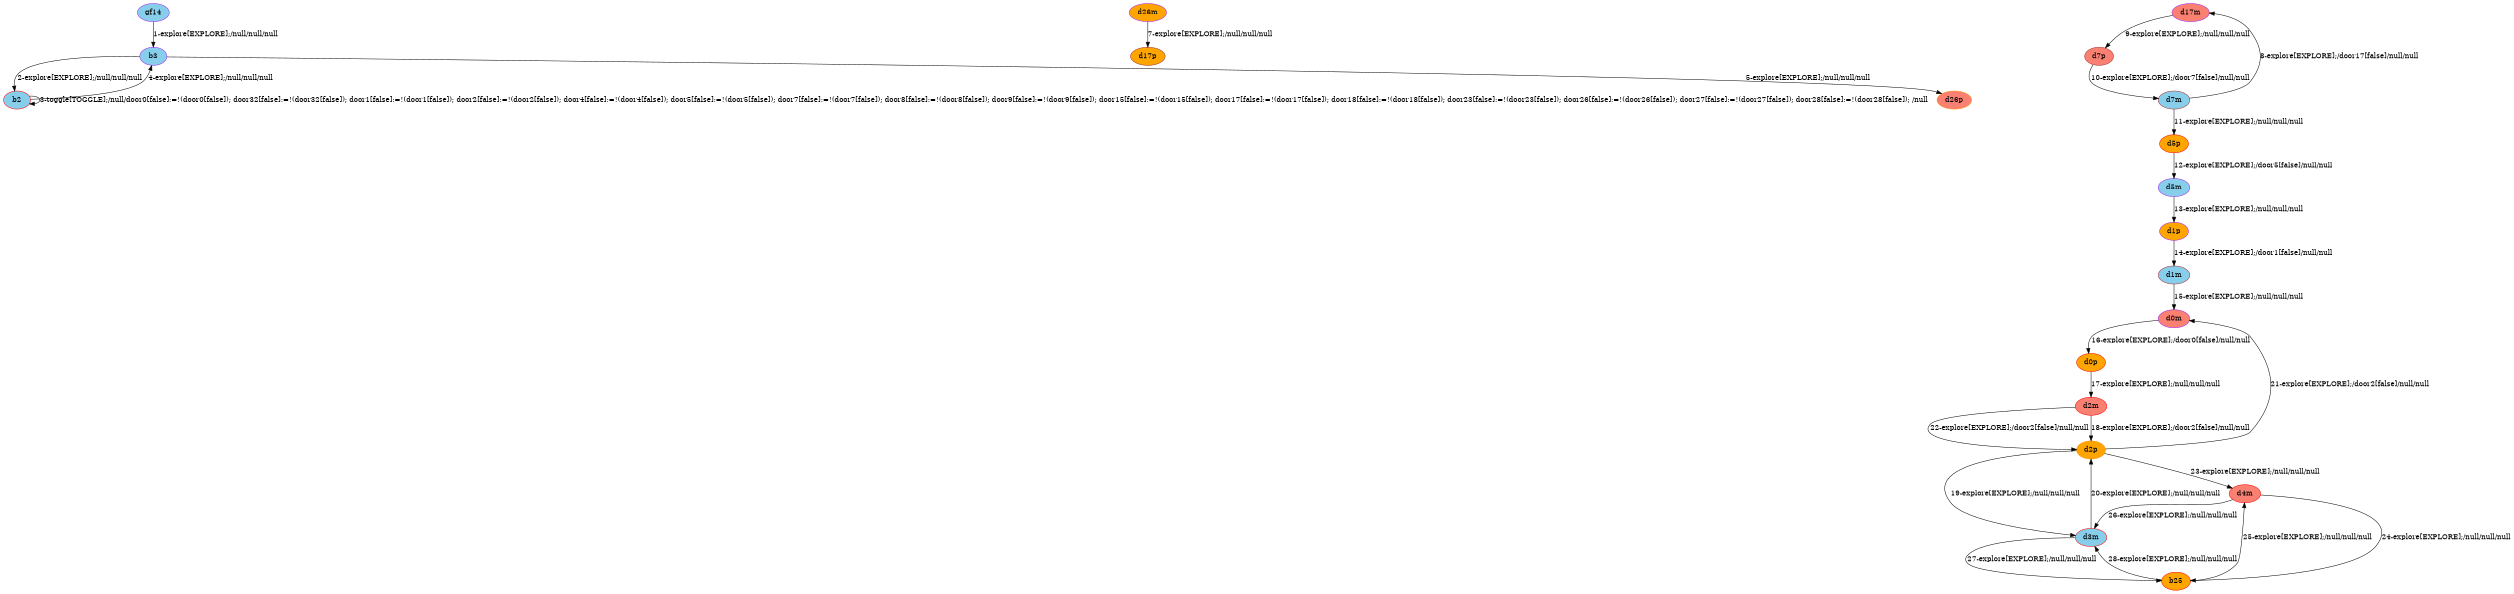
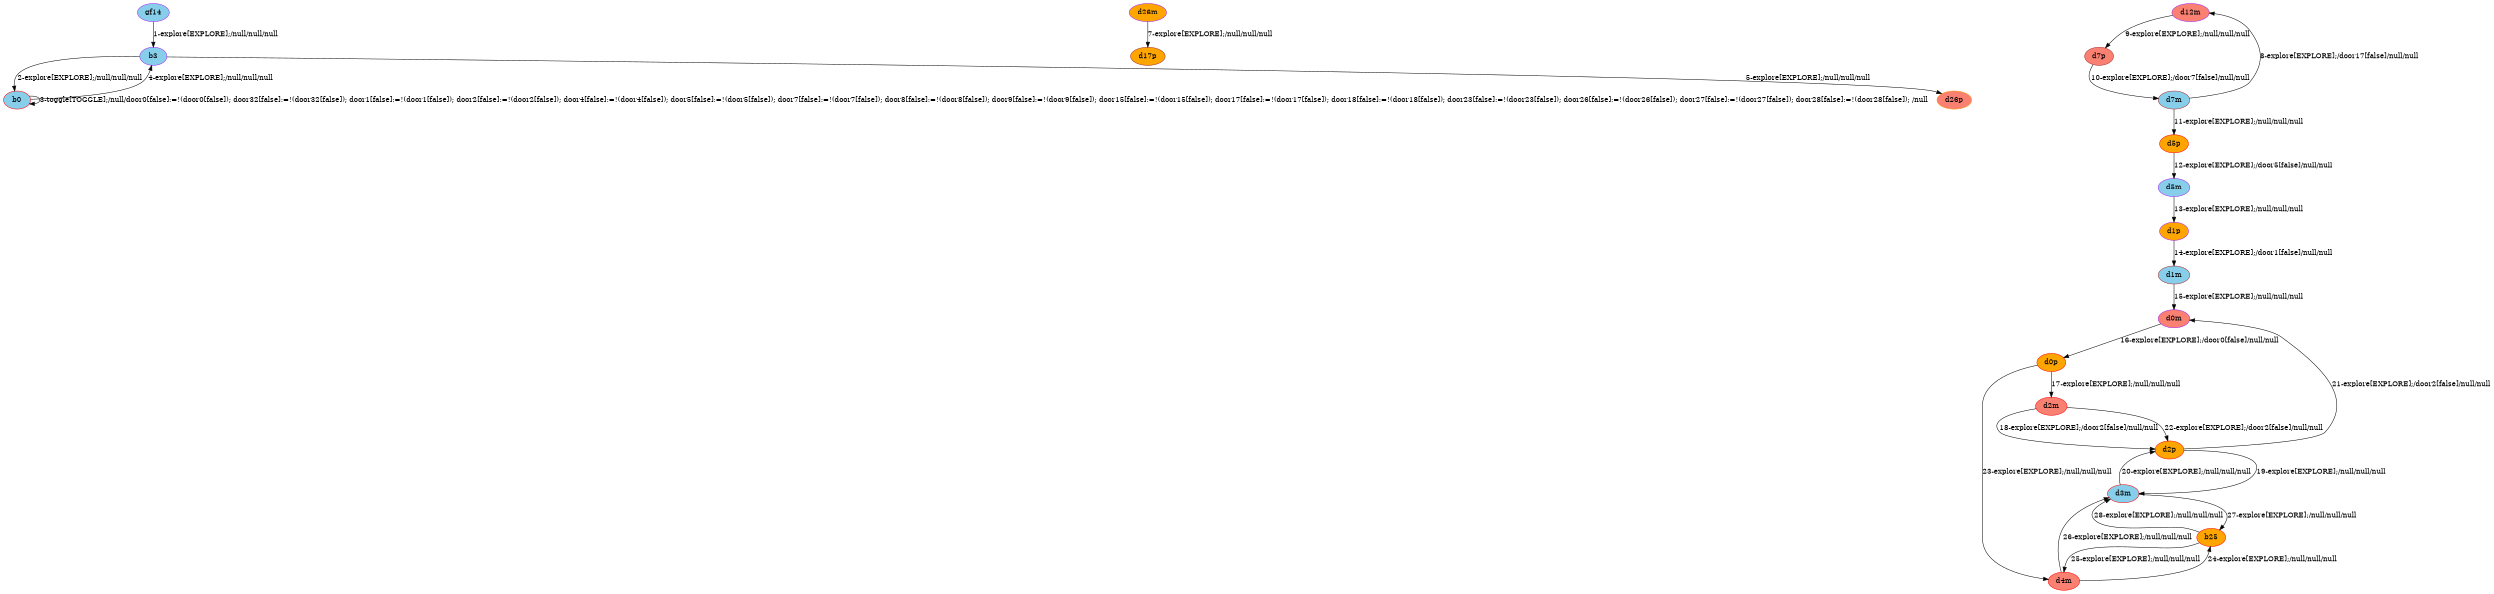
node "d17m": label "d17m" -> "d12m"
node "b2": label "b2" -> "b0"
node "d2p": color darkorange -> red
edge "d2p" -> "d4m": now "d0p" -> "d4m"
